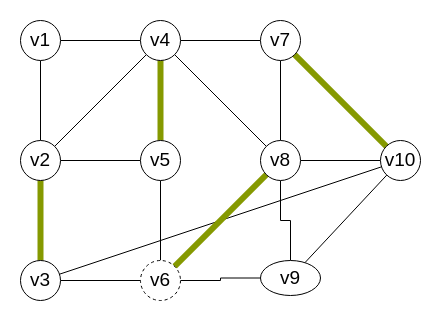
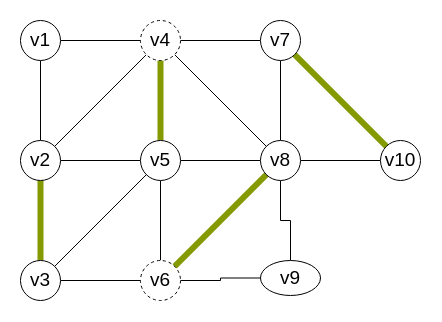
node "v4": style solid -> dashed
edge "v5" -- "v8": added
edge "v10" -- "v3": now "v5" -- "v3"
edge "v10" -- "v9": removed
